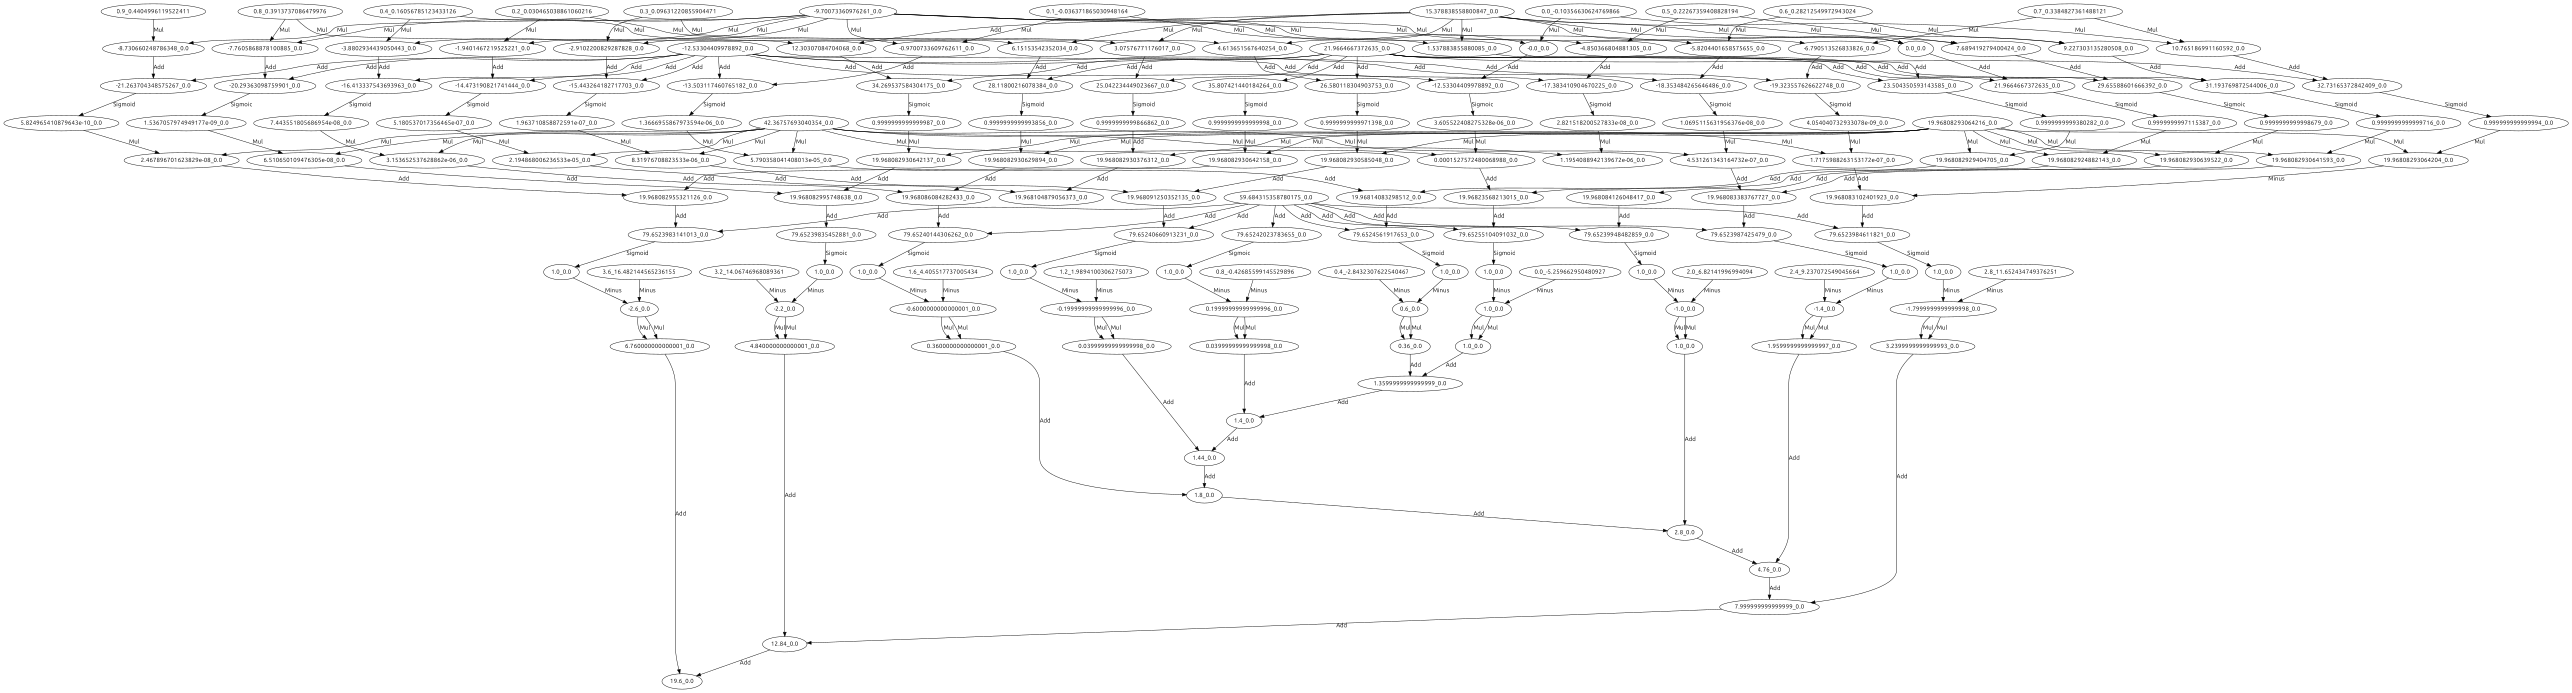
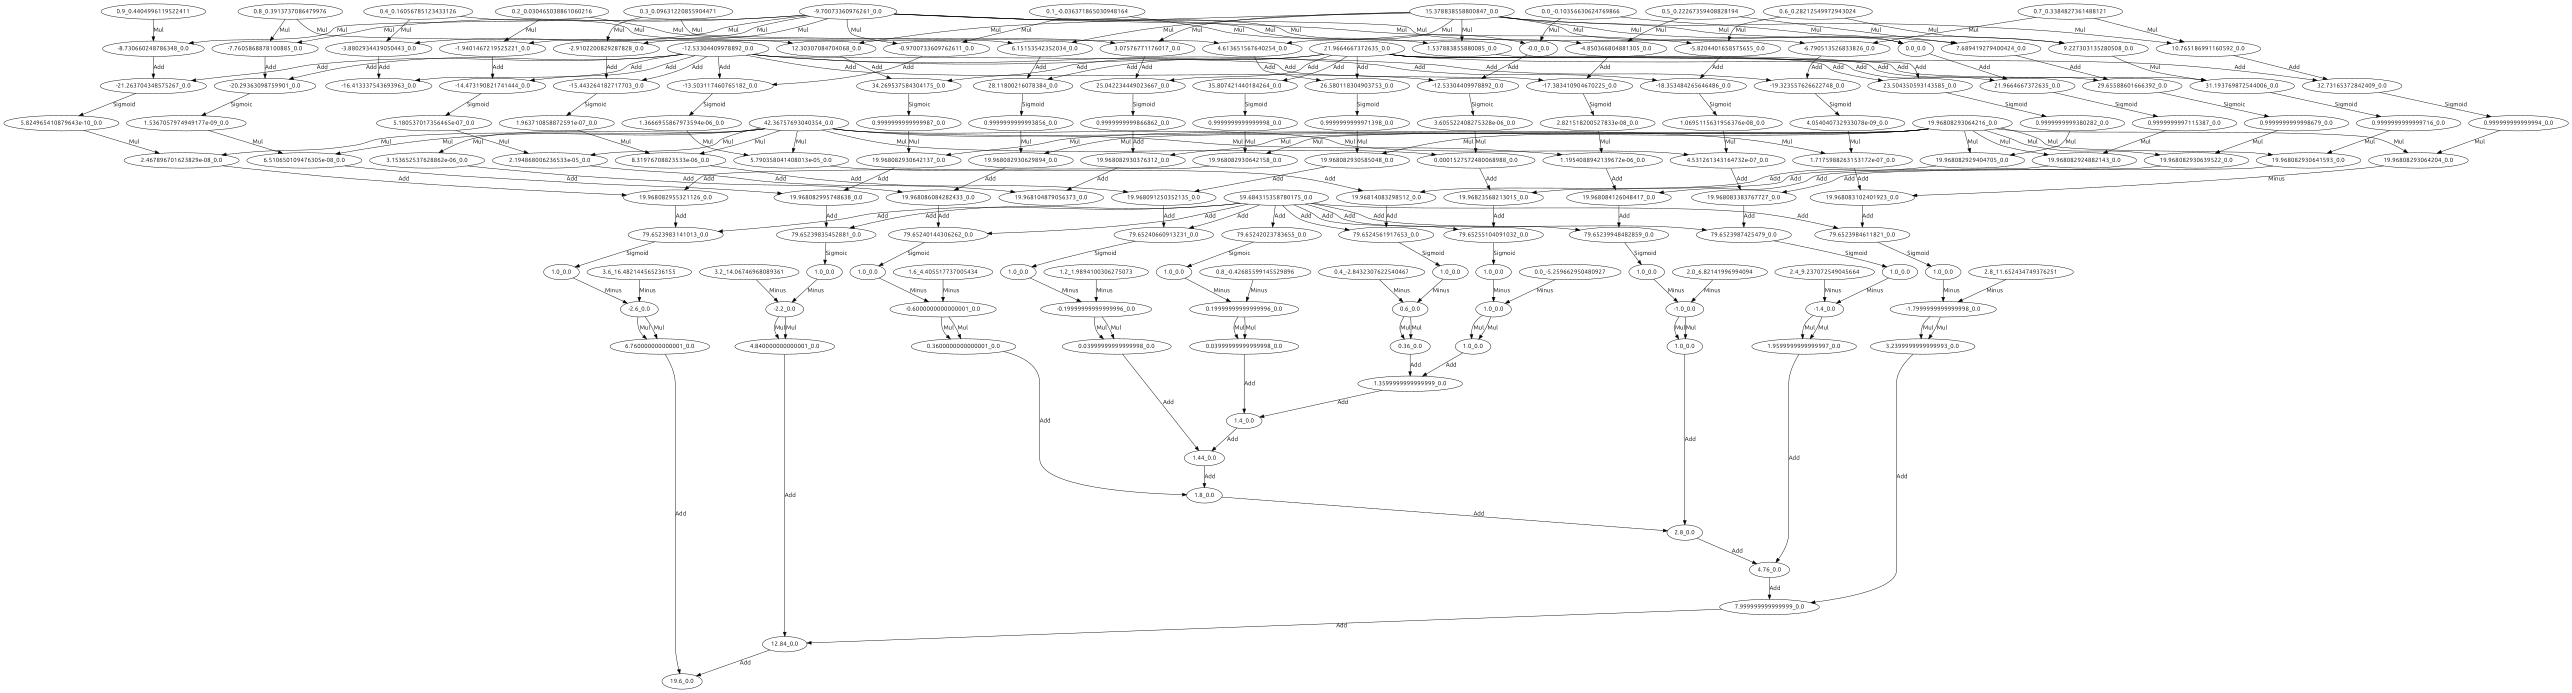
edge "15.378838558800847_0.0" -> "12.30307084704068_0.0": label "Add" -> "Mul"
edge "9.227303135280508_0.0" -> "31.193769872544006_0.0": label "Add" -> "Mul"
node "7.443551805686954e-08_0.0": removed
edge "1.1954088942139672e-06_0.0" -> "19.968084126048417_0.0": added, label "Add"
edge "59.684315358780175_0.0" -> "79.65239835452881_0.0": added, label "Add"
